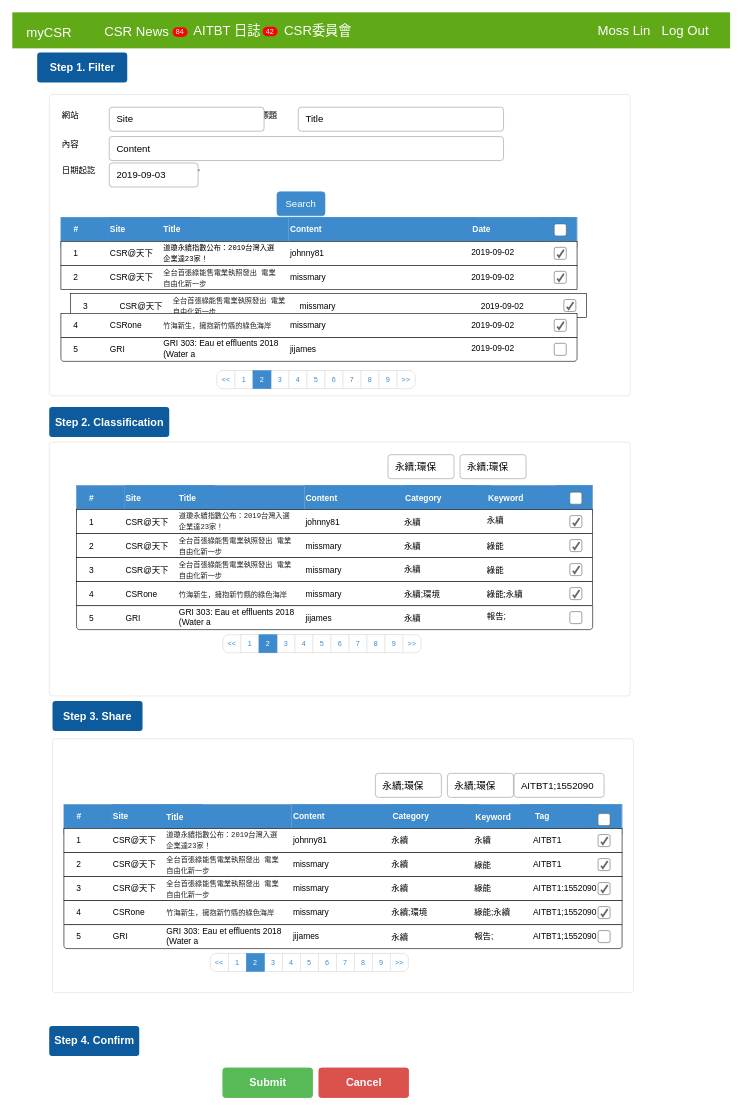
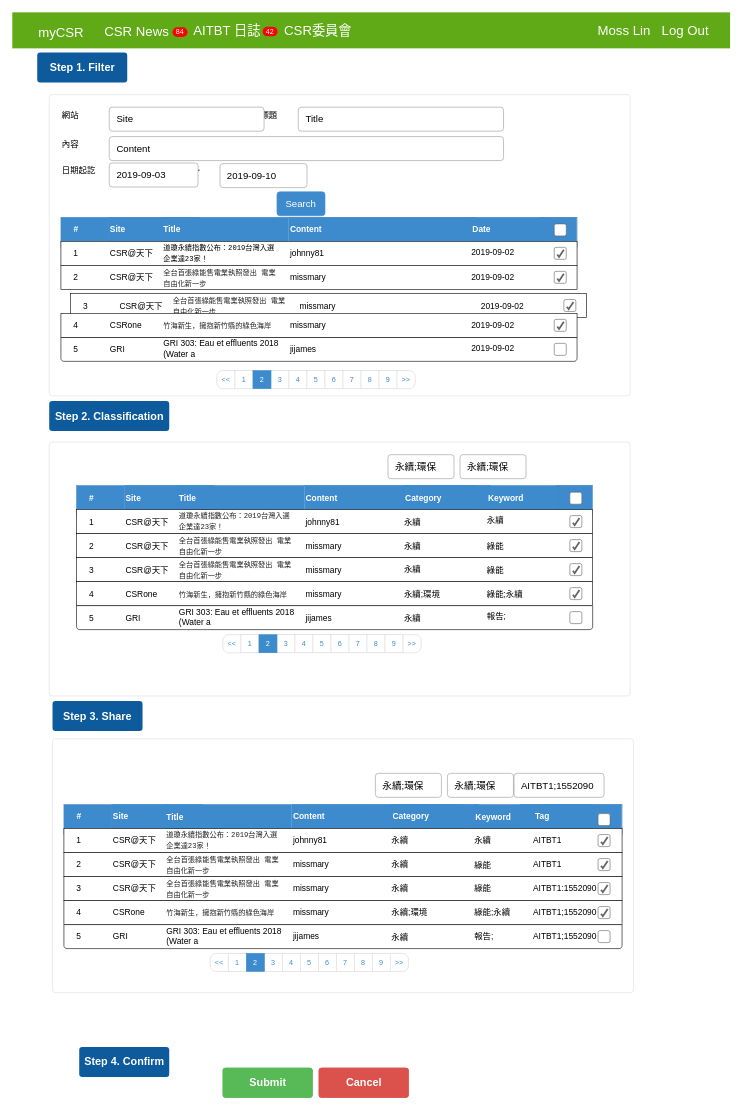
node "myCSR": moved (49, 33) -> (61, 33)
node "2019-09-10": added
node "Step 2. Classification": moved (109, 422) -> (109, 416)
node "Step 4. Confirm": moved (94, 1041) -> (124, 1062)
